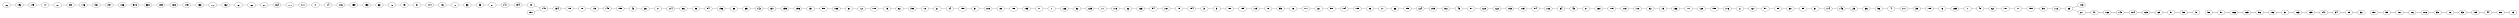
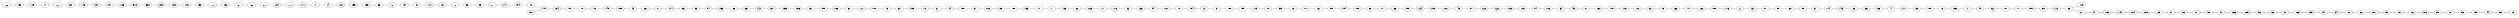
edge "9" -- "90": added
edge "32" -- "157": added
